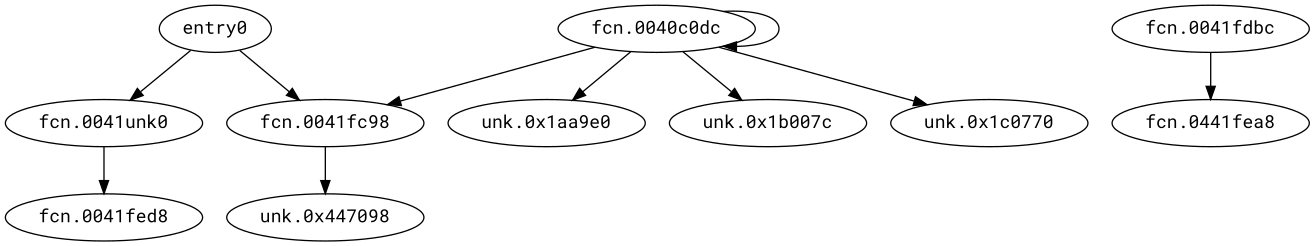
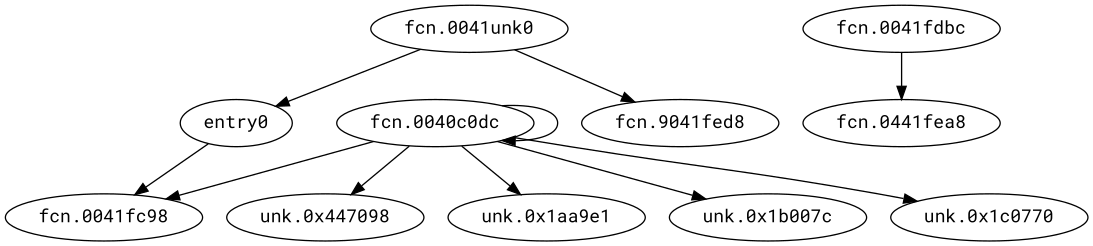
edge "entry0" -> "fcn.0041unk0": reversed
node "unk.0x1aa9e0": label "unk.0x1aa9e0" -> "unk.0x1aa9e1"
edge "fcn.0041fc98" -> "unk.0x447098": now "fcn.0040c0dc" -> "unk.0x447098"
node "fcn.0041fed8": label "fcn.0041fed8" -> "fcn.9041fed8"
